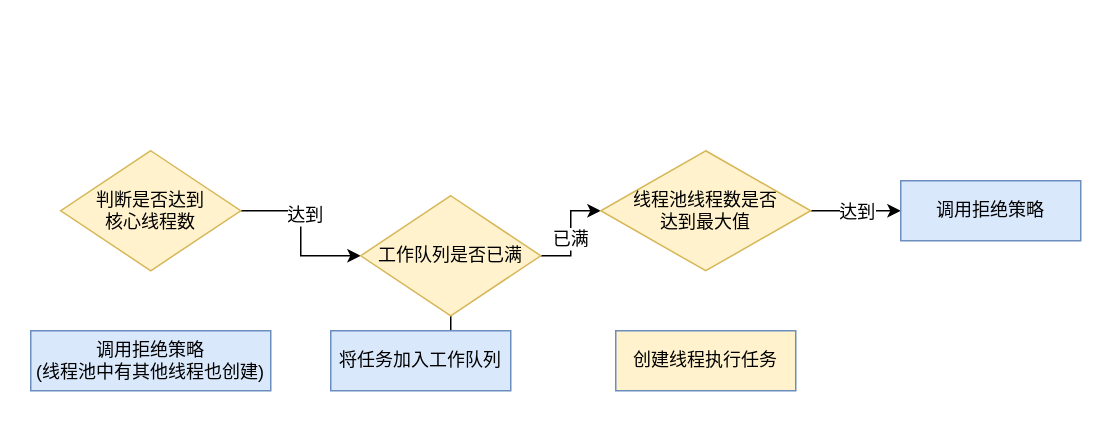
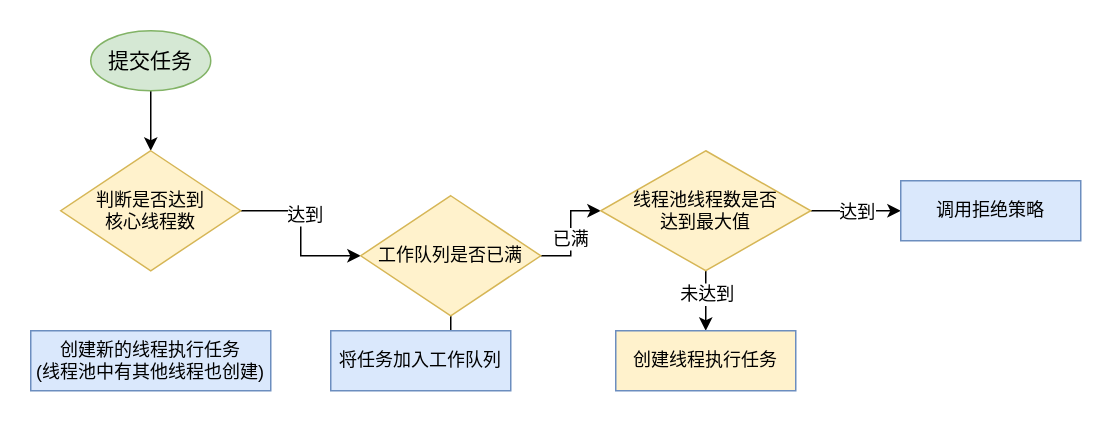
node "提交任务": added
edge "提交任务" -> "判断是否达到核心线程数": added
edge "线程池线程数是否 达到最大值" -> "创建线程执行任务": added, label "未达到"
node "调用拒绝策略 (线程池中有其他线程也创建)": label "调用拒绝策略 (线程池中有其他线程也创建)" -> "创建新的线程执行任务 (线程池中有其他线程也创建)"
